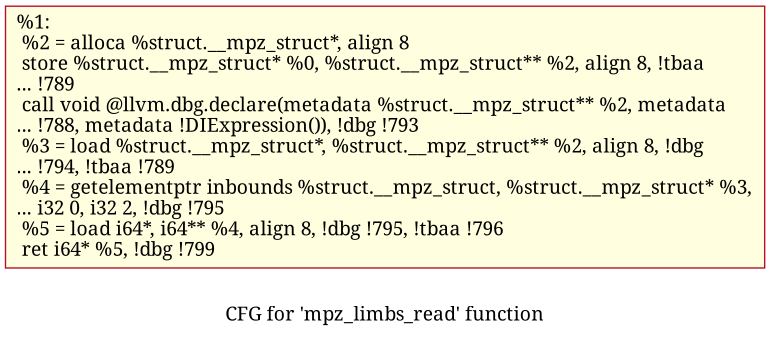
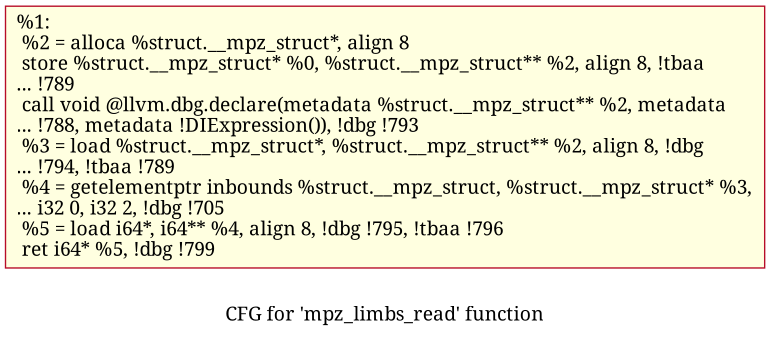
node "%1:": text "... i32 0, i32 2, !dbg !795" -> "... i32 0, i32 2, !dbg !705"
